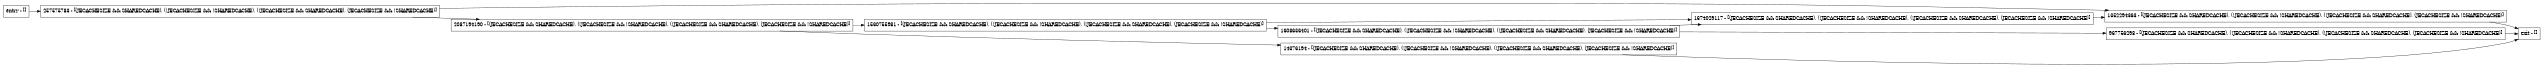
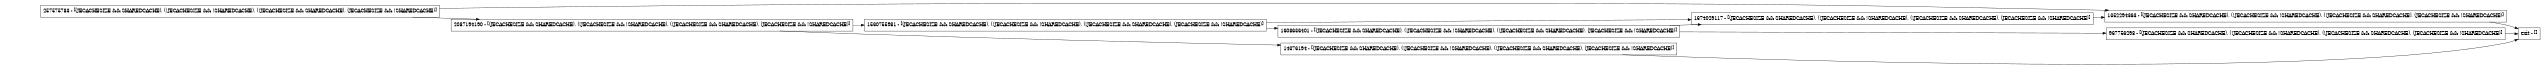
node "entry - []": removed
